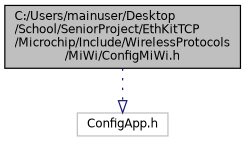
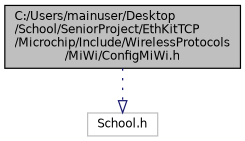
node "ConfigApp.h": label "ConfigApp.h" -> "School.h"
